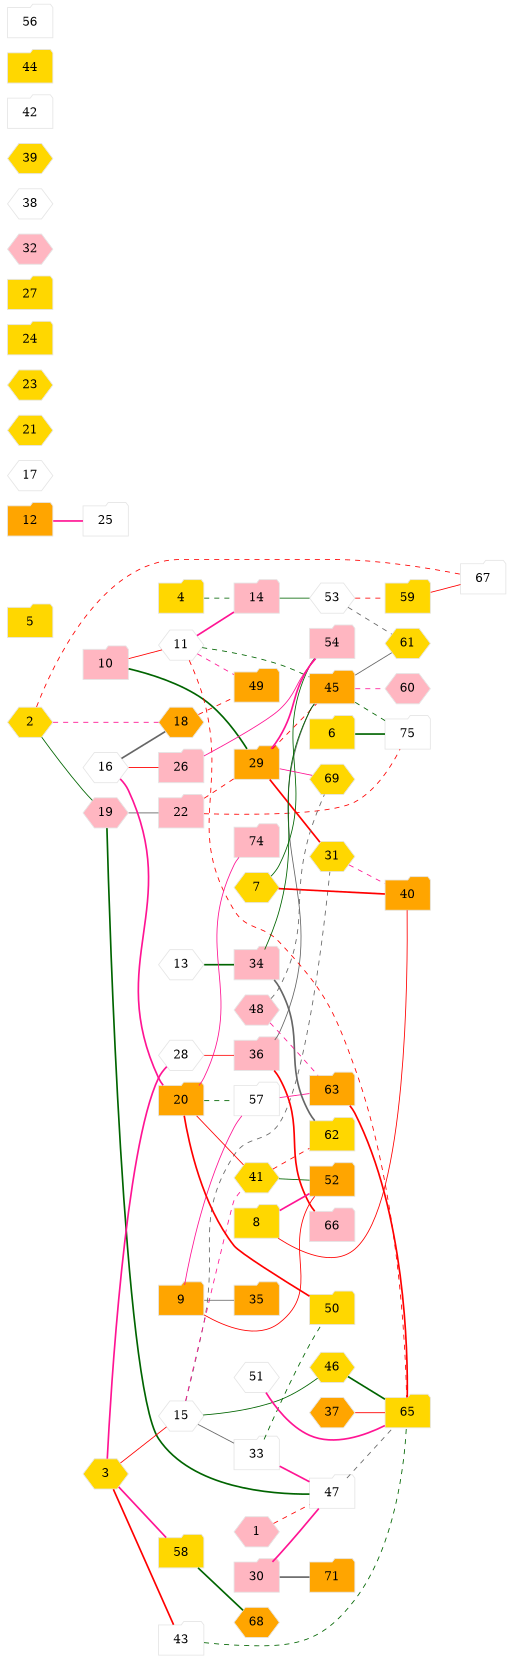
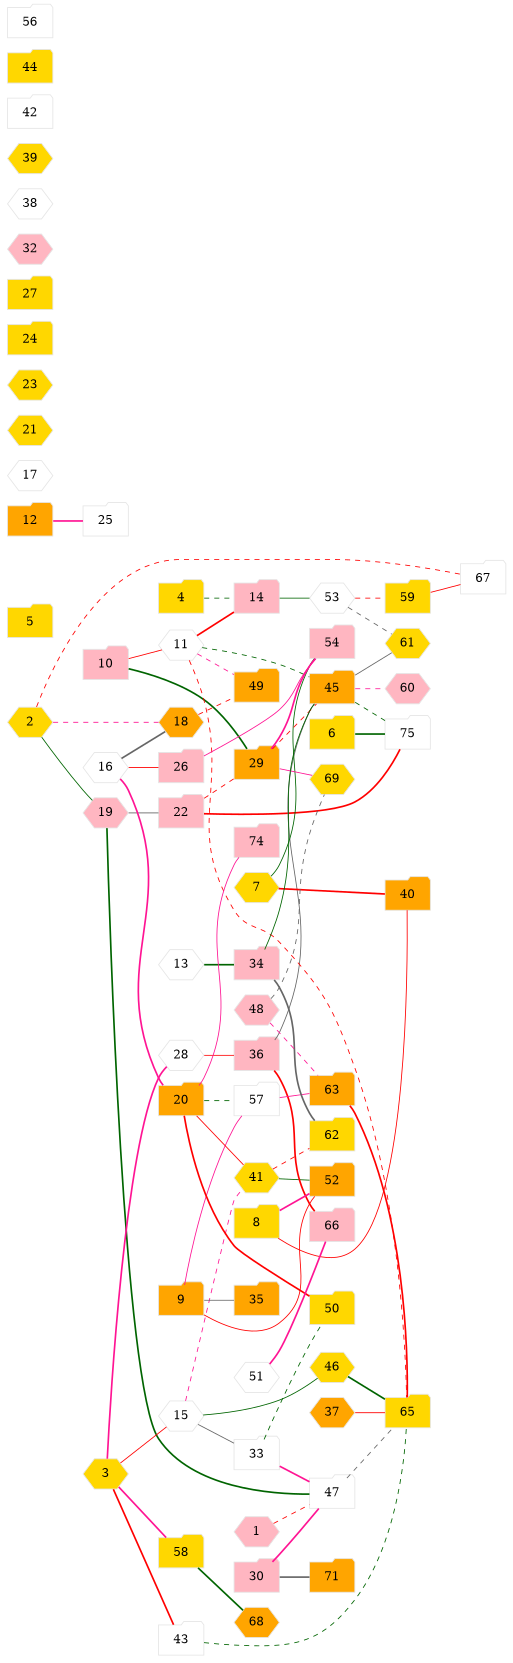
edge "14" -- "11": color deeppink -> red
edge "75" -- "22": style dashed -> bold
node "31": removed
edge "51" -- "65": now "51" -- "66"
